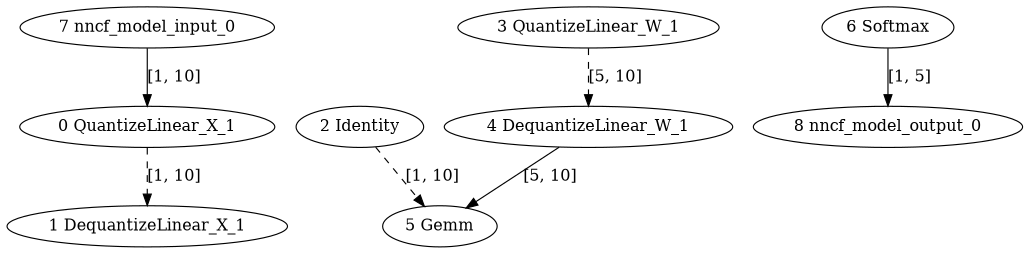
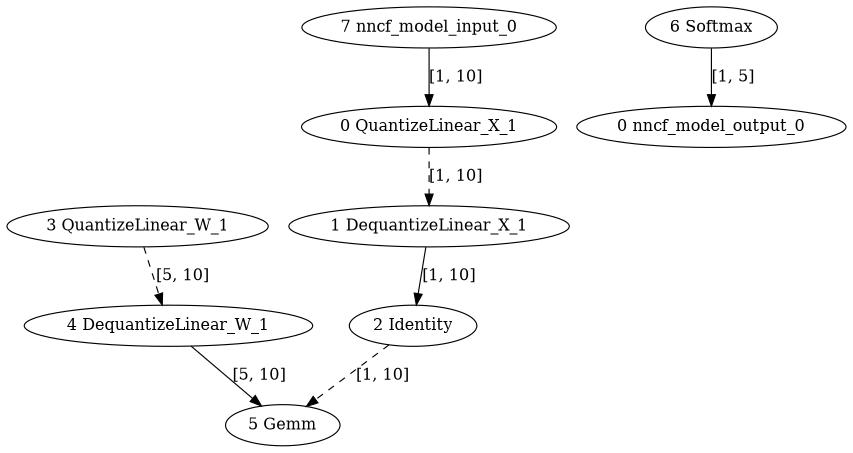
node "8 nncf_model_output_0": label "8 nncf_model_output_0" -> "0 nncf_model_output_0"
edge "1 DequantizeLinear_X_1" -> "2 Identity": added, label "[1, 10]"
